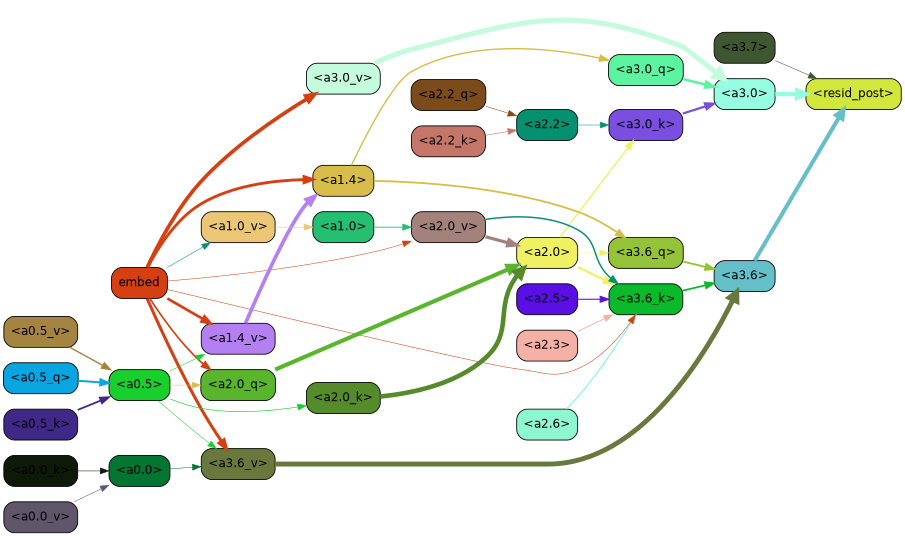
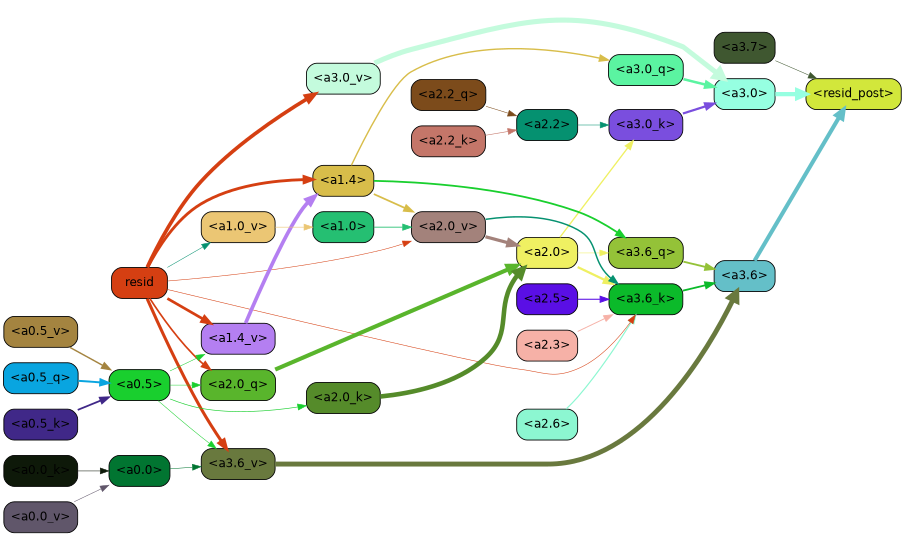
edge "<a1.4>" -> "<a3.6_q>": color #d8bd4a -> #19cf2e
edge "<a1.4>" -> "<a2.0_v>": added
node "embed": label "embed" -> "resid"
edge "<a0.5>" -> "<a2.0_q>": color #d8bd4a -> #19cf2e
